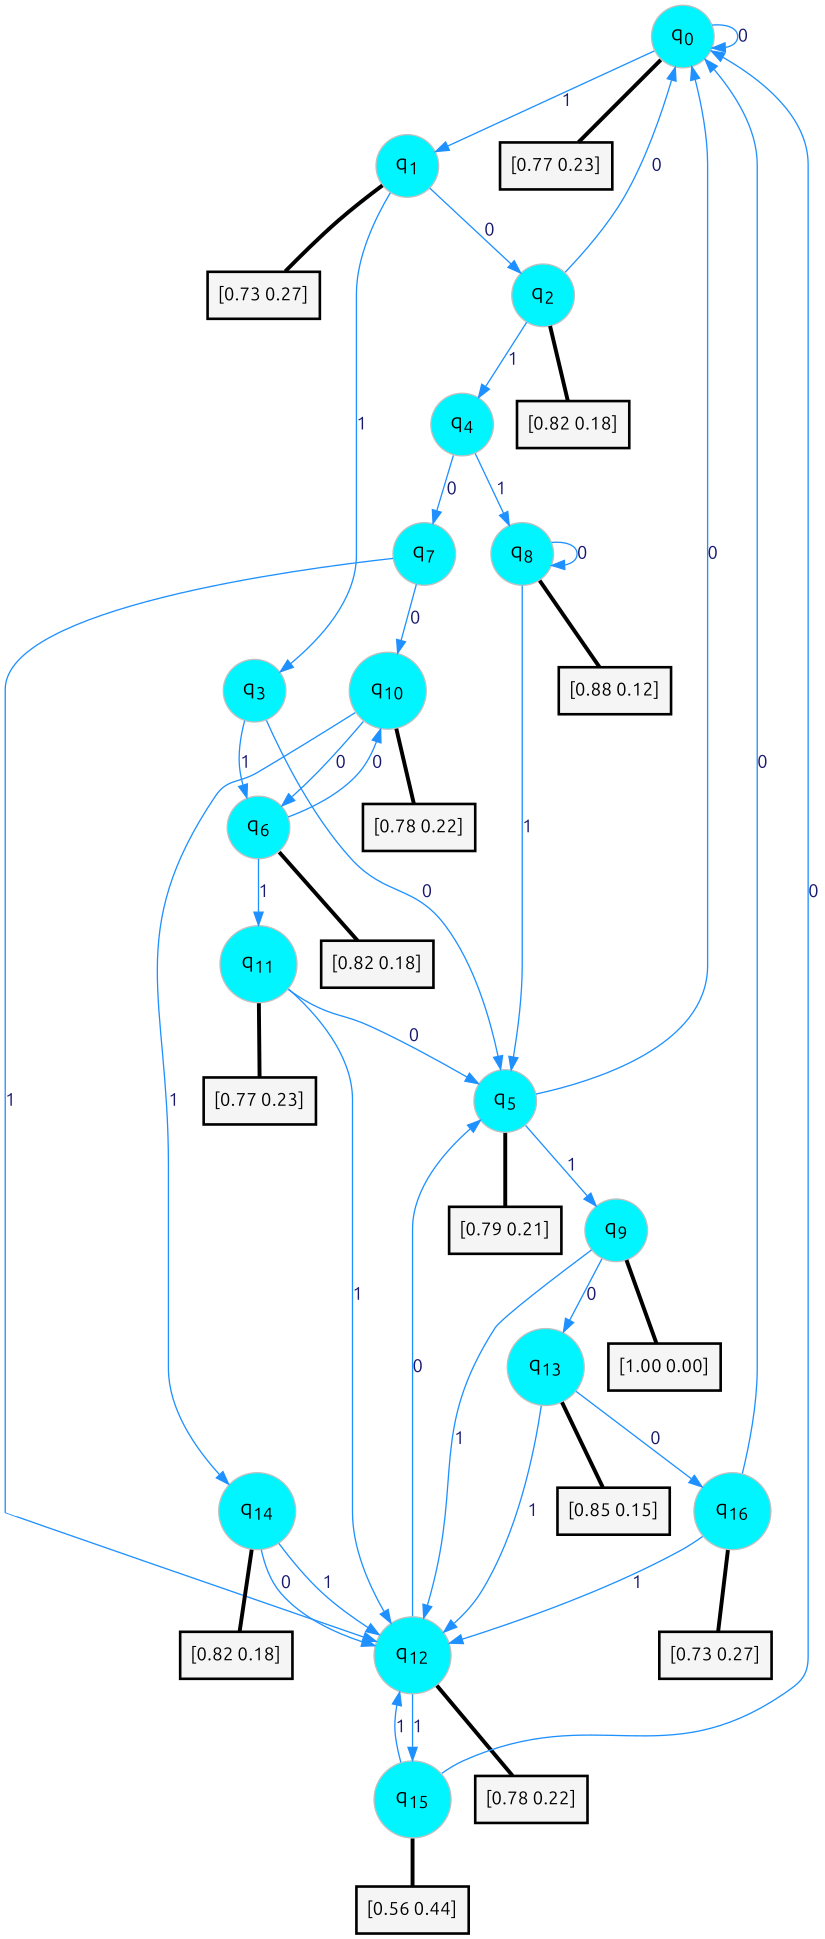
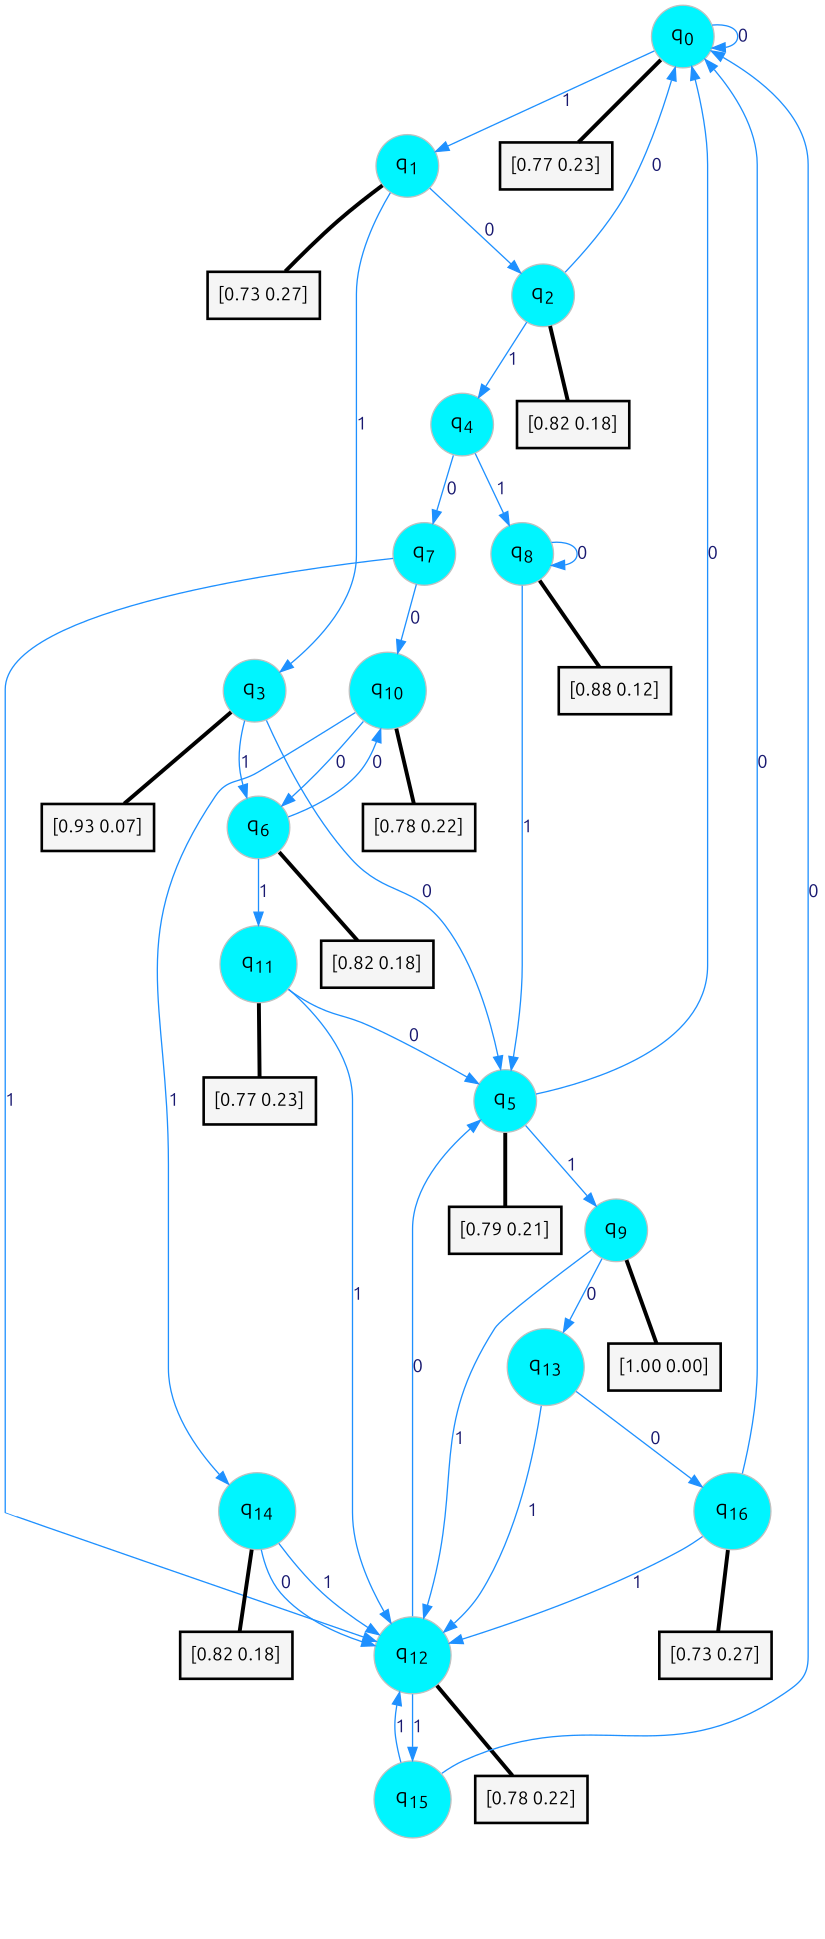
node "[0.93 0.07]": added
node "[0.85 0.15]": removed
node "[0.56 0.44]": removed
